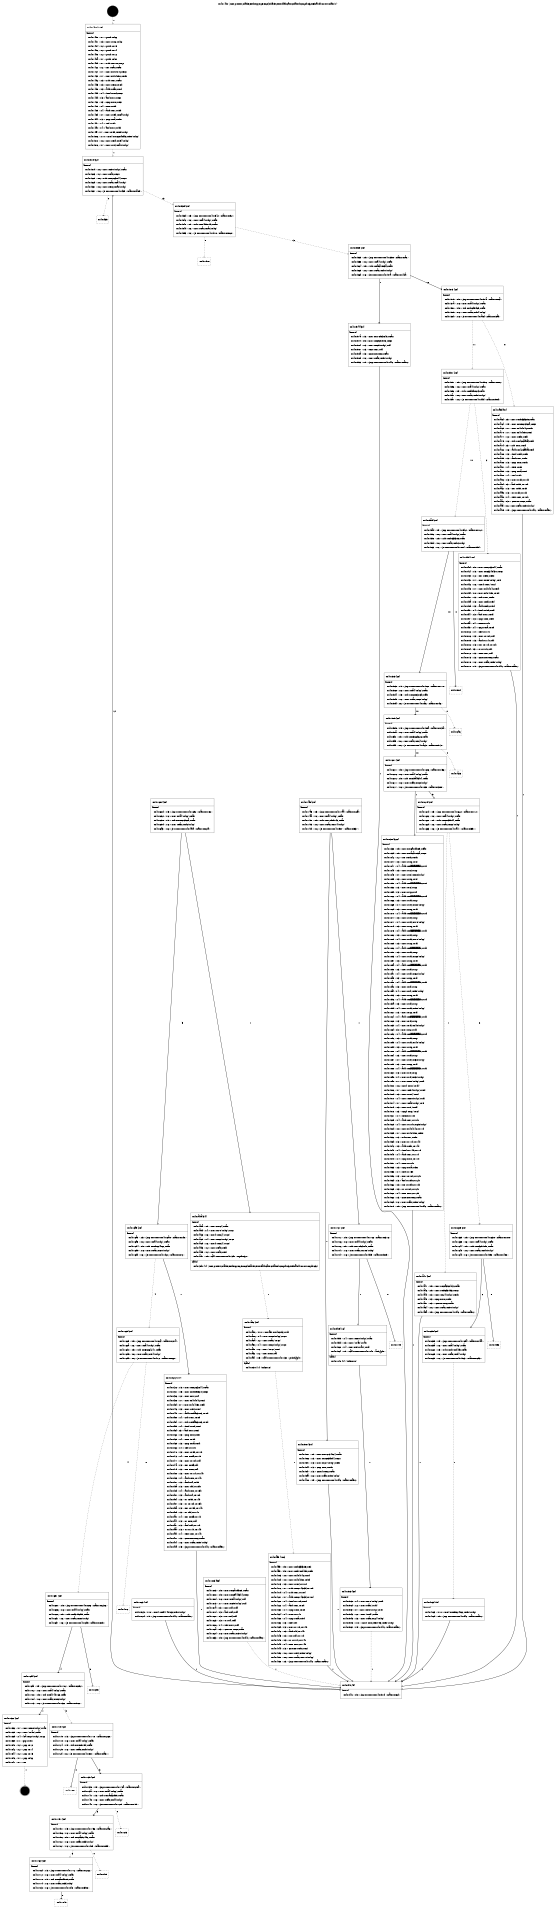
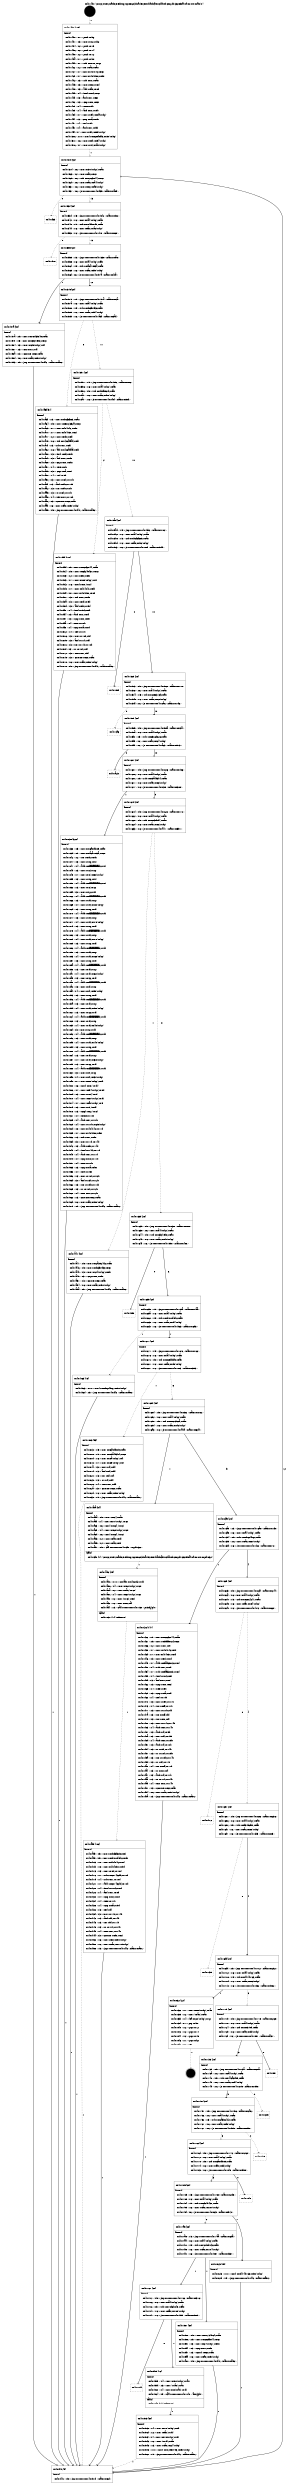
edge "0x4015e5 [28]" -> "0x401a23": style dashed -> bold
edge "0x4016a9 [28]" -> "0x4016c5 [28]": style dashed -> bold
node "0x401671 [28]": added
edge "0x4016e1 [28]" -> "0x401cb5": style bold -> dashed
node "0x401789 [28]": added
